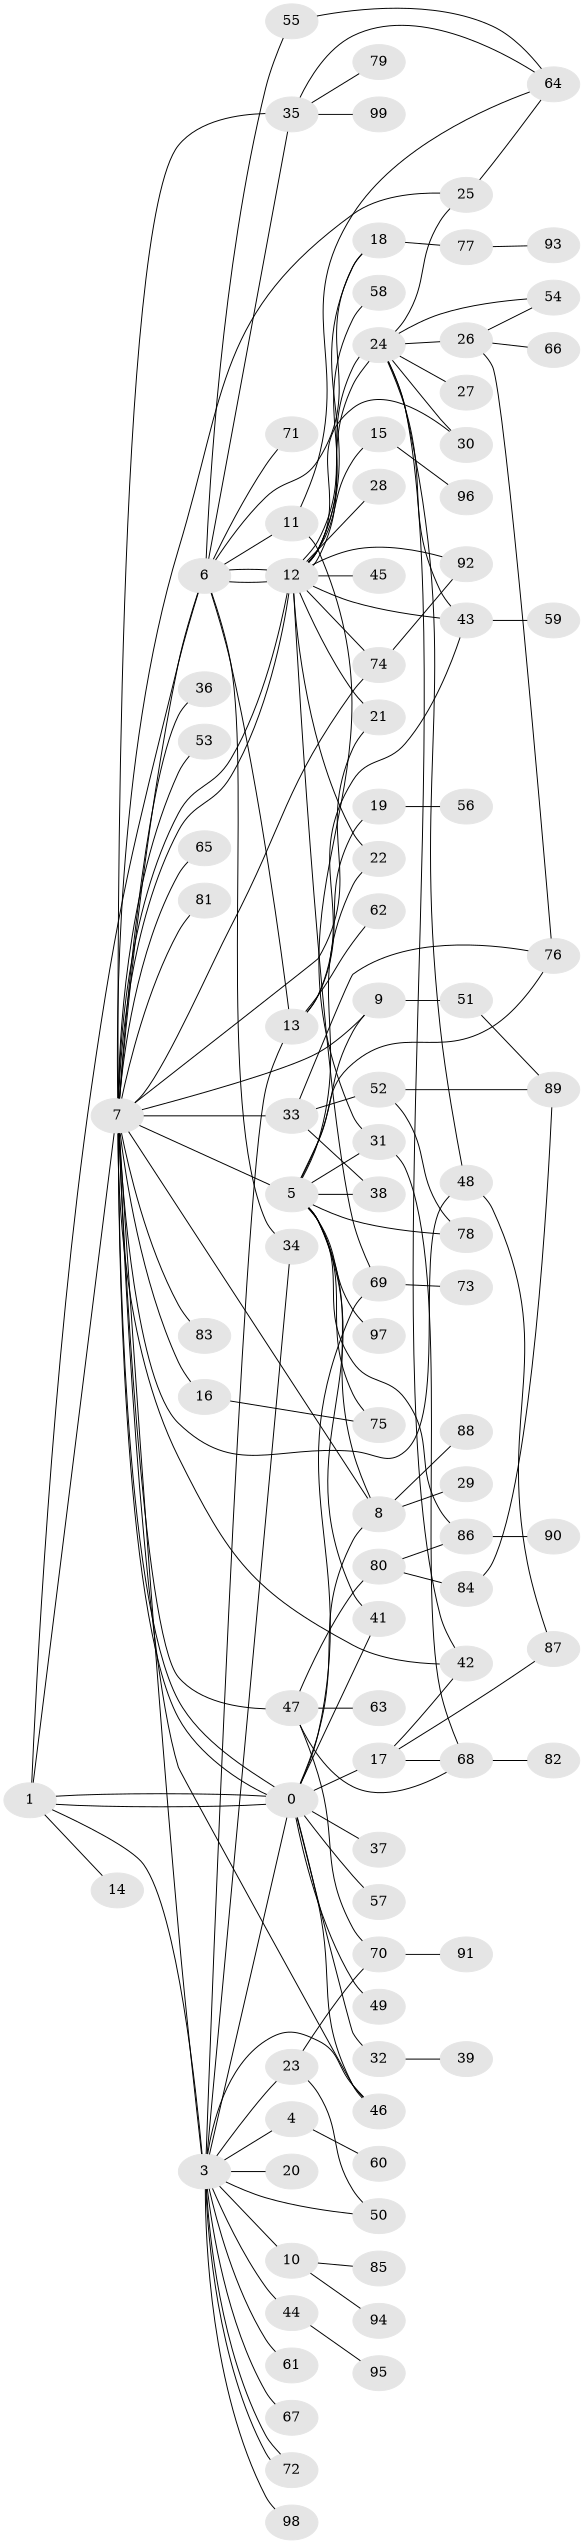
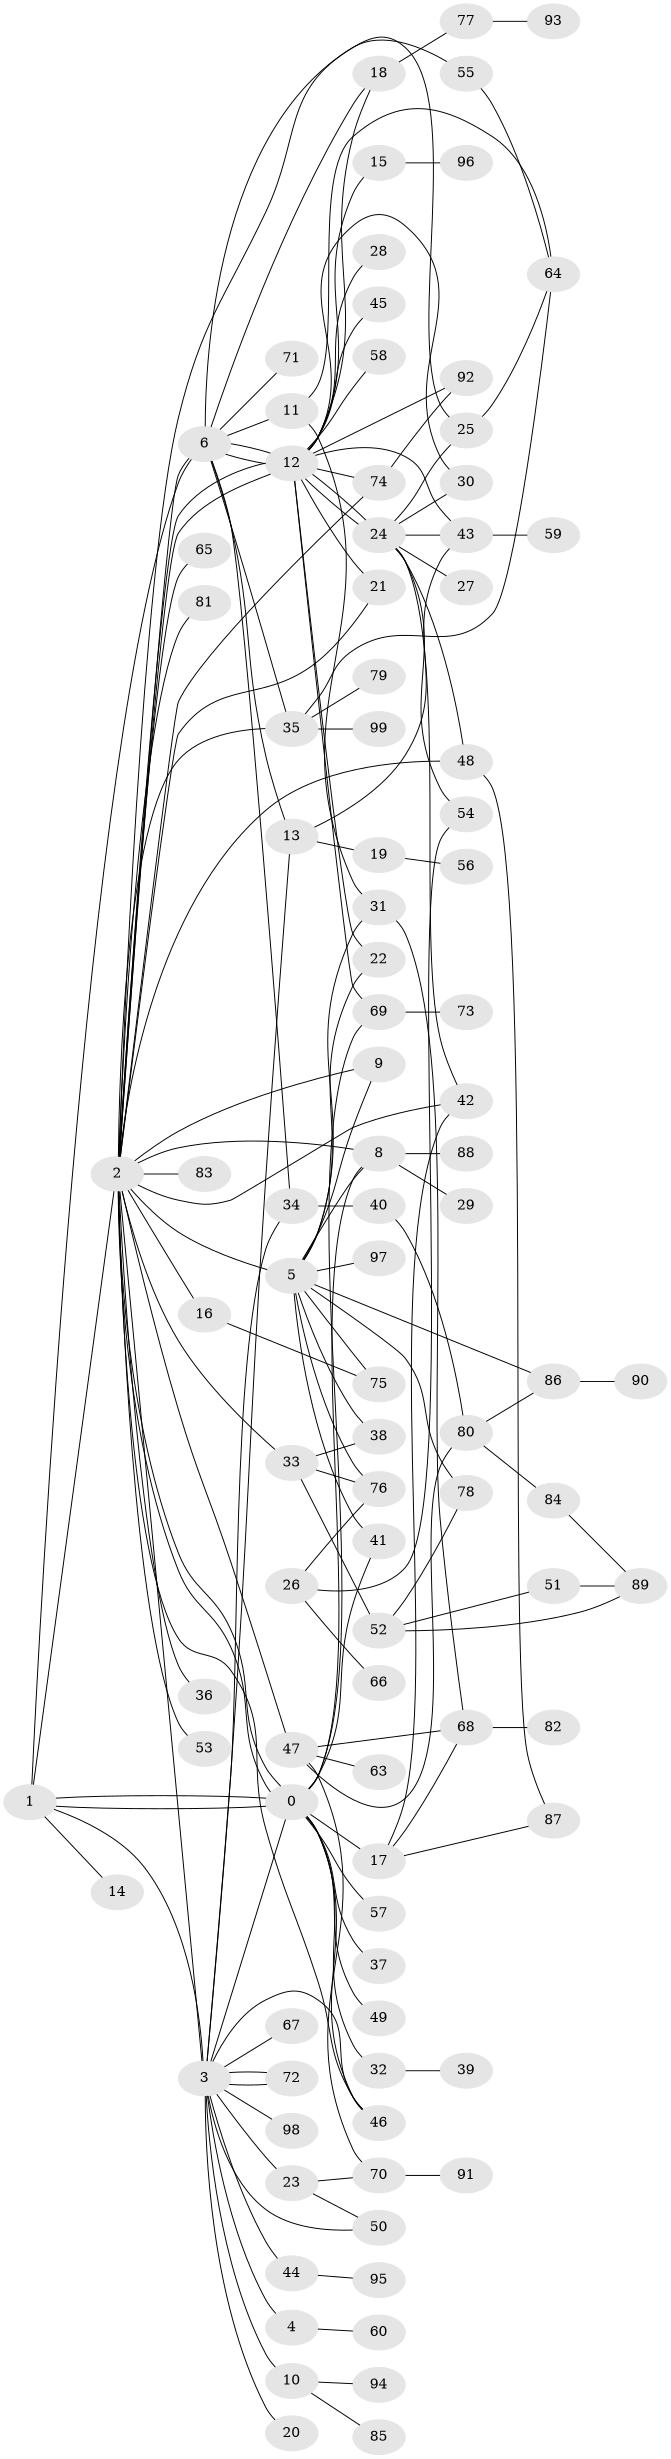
edge "26" -- "24": removed
node "62": removed
edge "9" -- "51": now "52" -- "51"
node "7": label "7" -> "2"
node "40": added
node "61": removed
